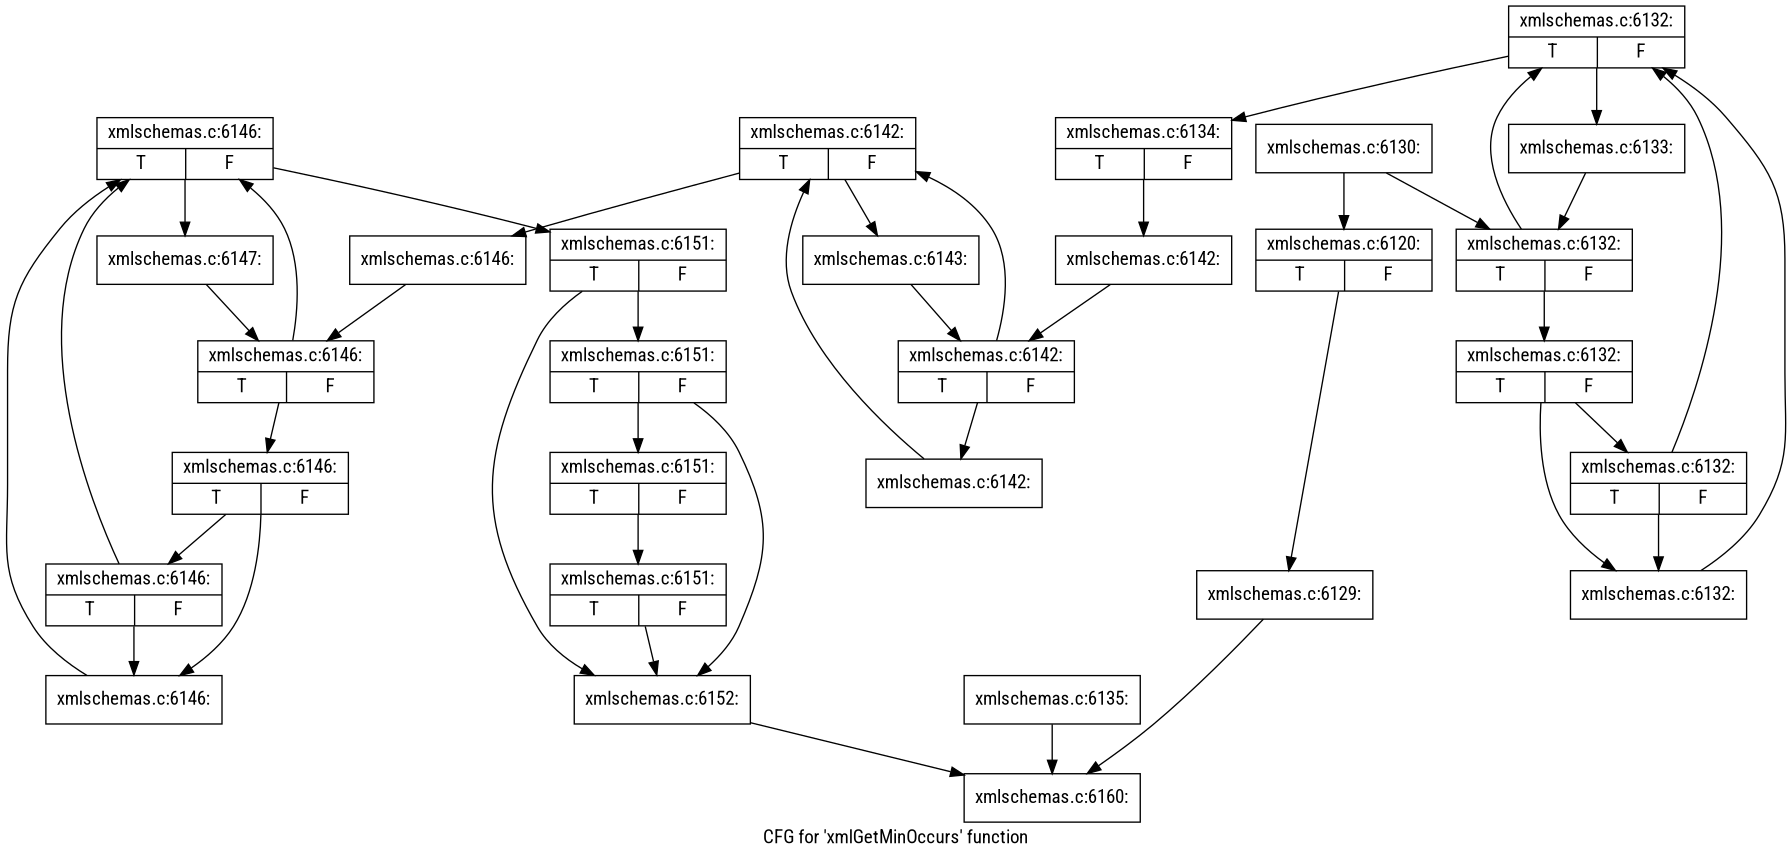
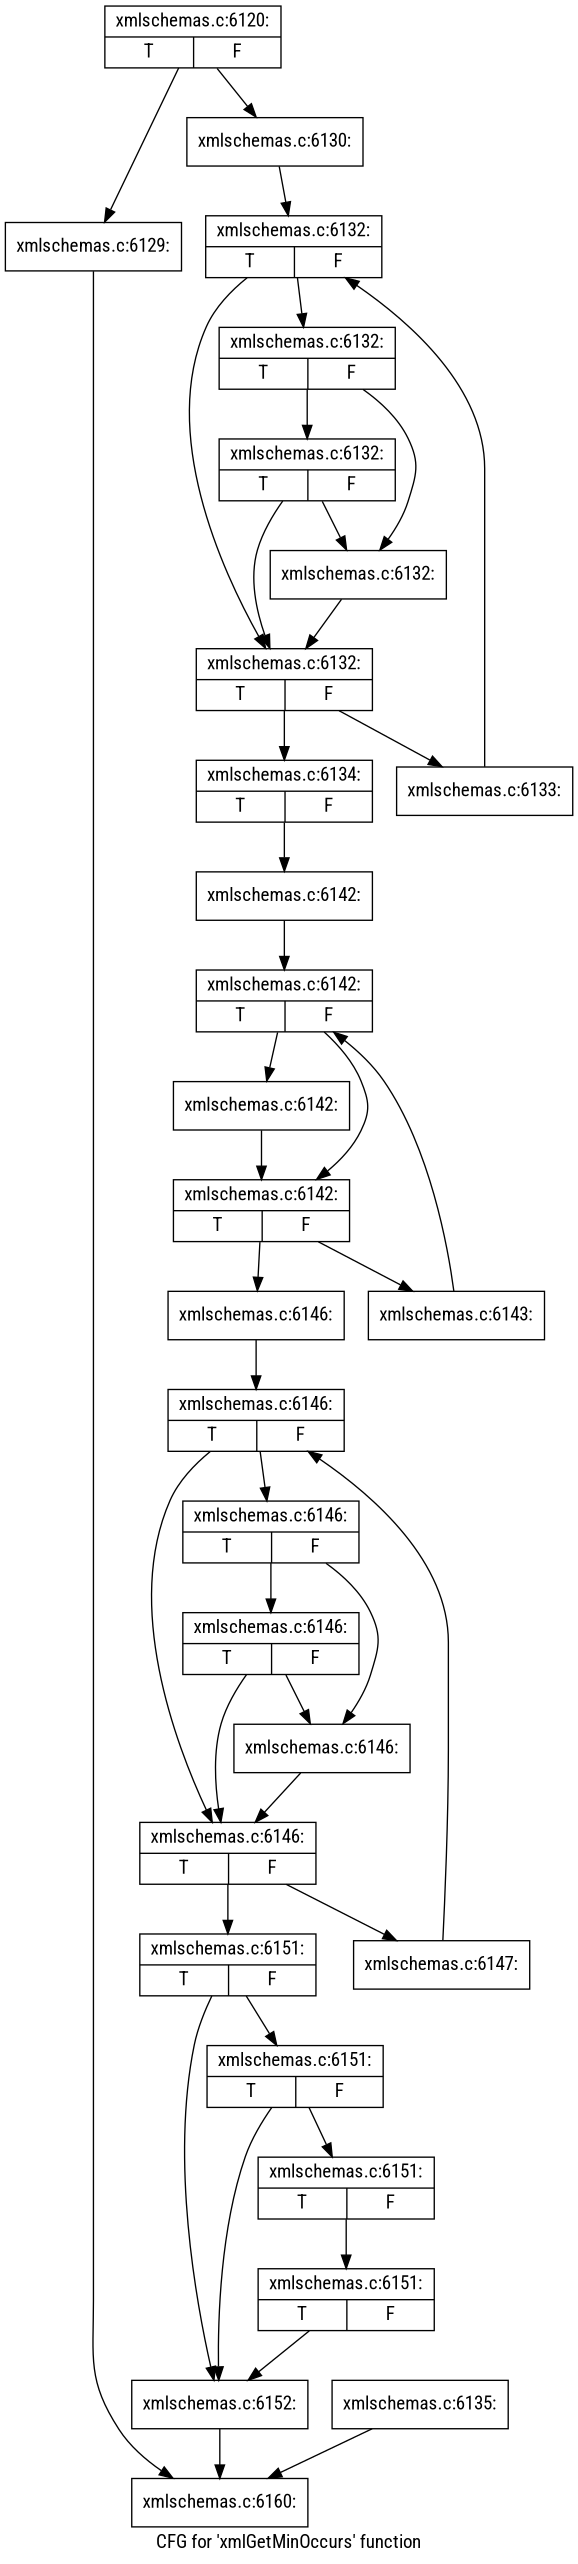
edge "xmlschemas.c:6130:" -> "xmlschemas.c:6120:": reversed
